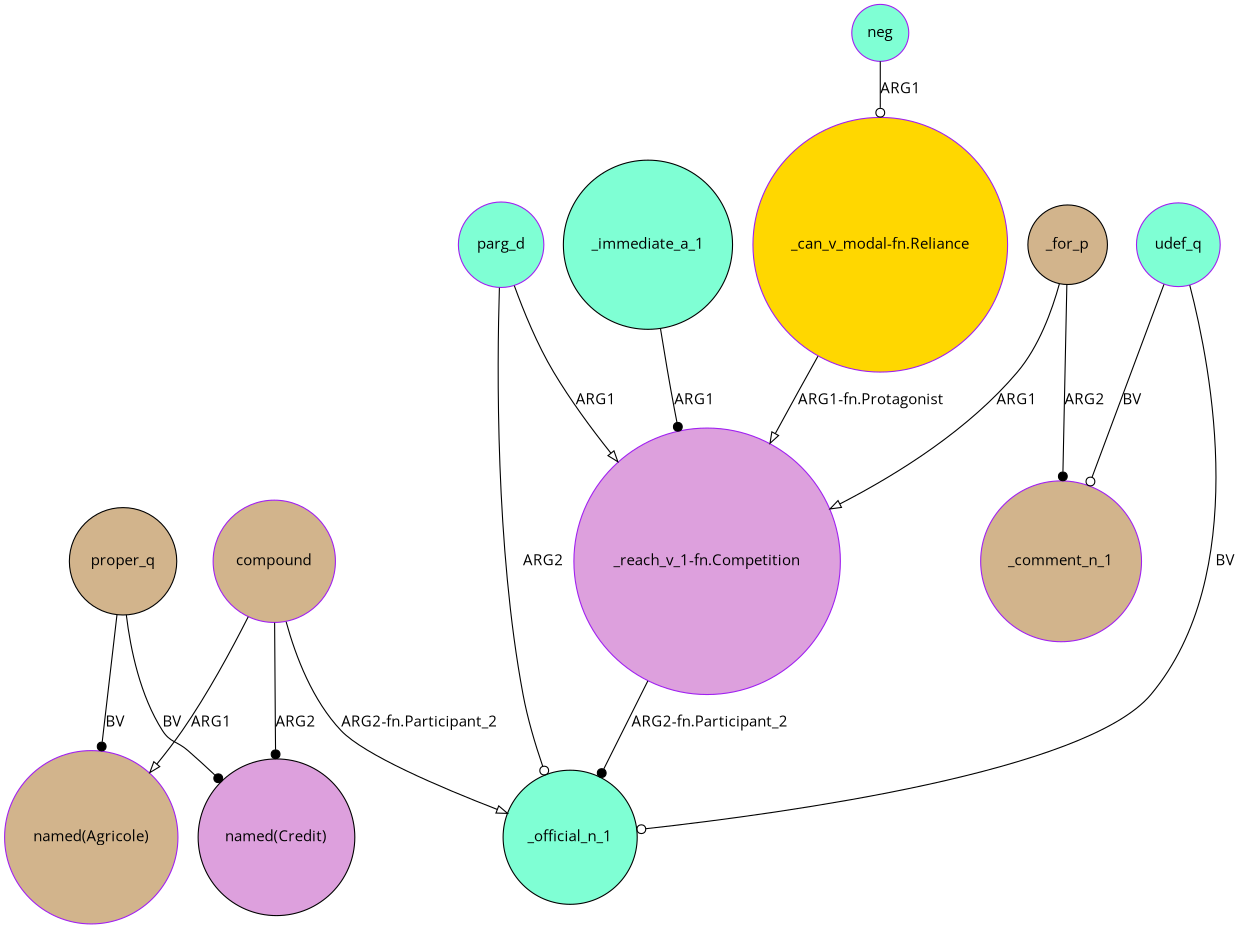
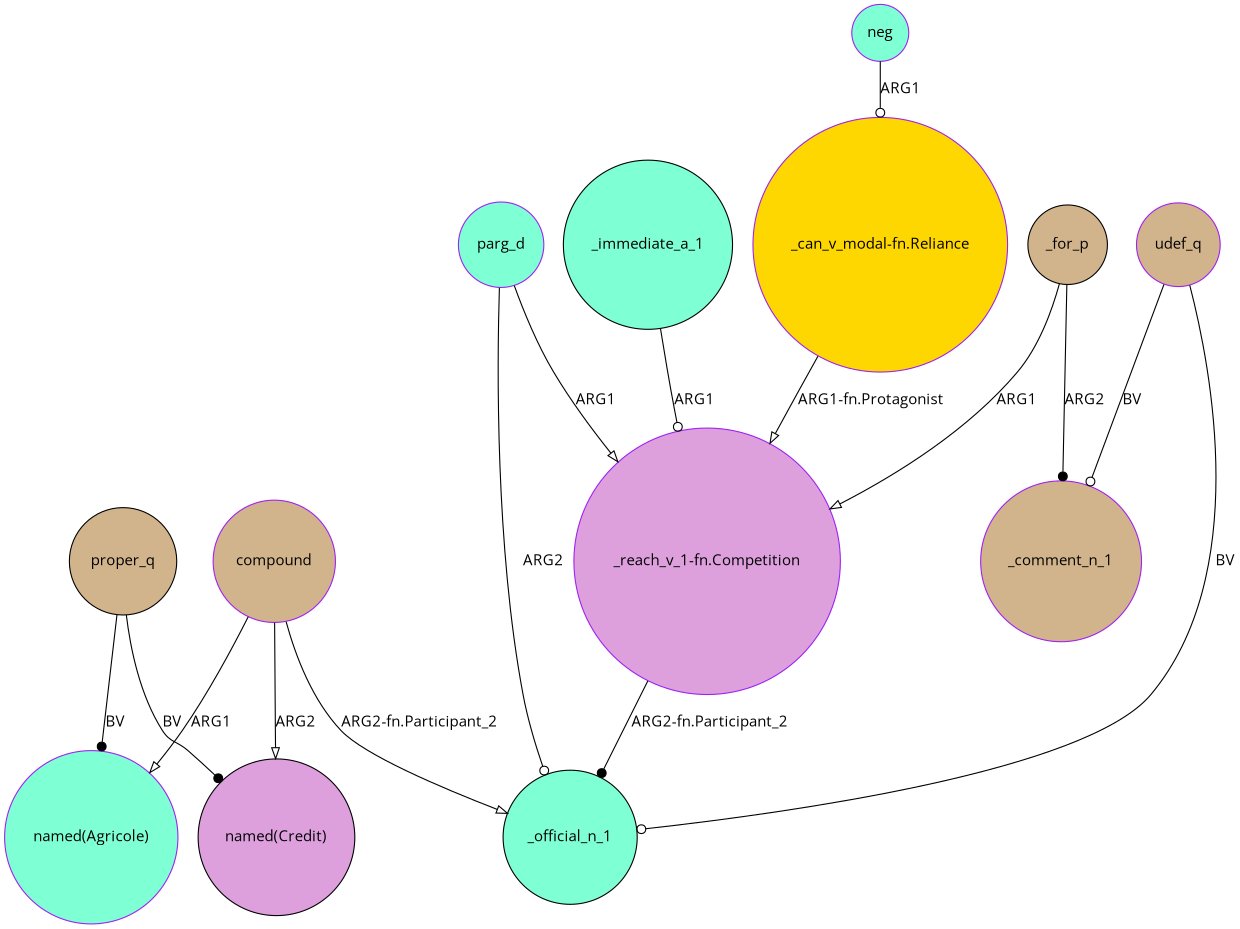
node "udef_q": fillcolor aquamarine -> tan
edge "_immediate_a_1" -> "_reach_v_1-fn.Competition": arrowhead dot -> odot
edge "compound" -> "named(Credit)": arrowhead dot -> onormal
node "named(Agricole)": fillcolor tan -> aquamarine
